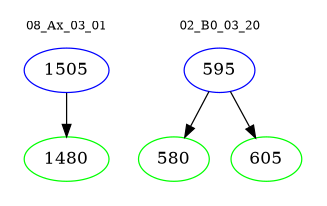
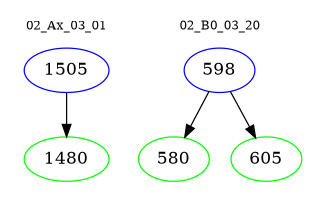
cluster "08_Ax_03_01": label "08_Ax_03_01" -> "02_Ax_03_01"
node "595": label "595" -> "598"
